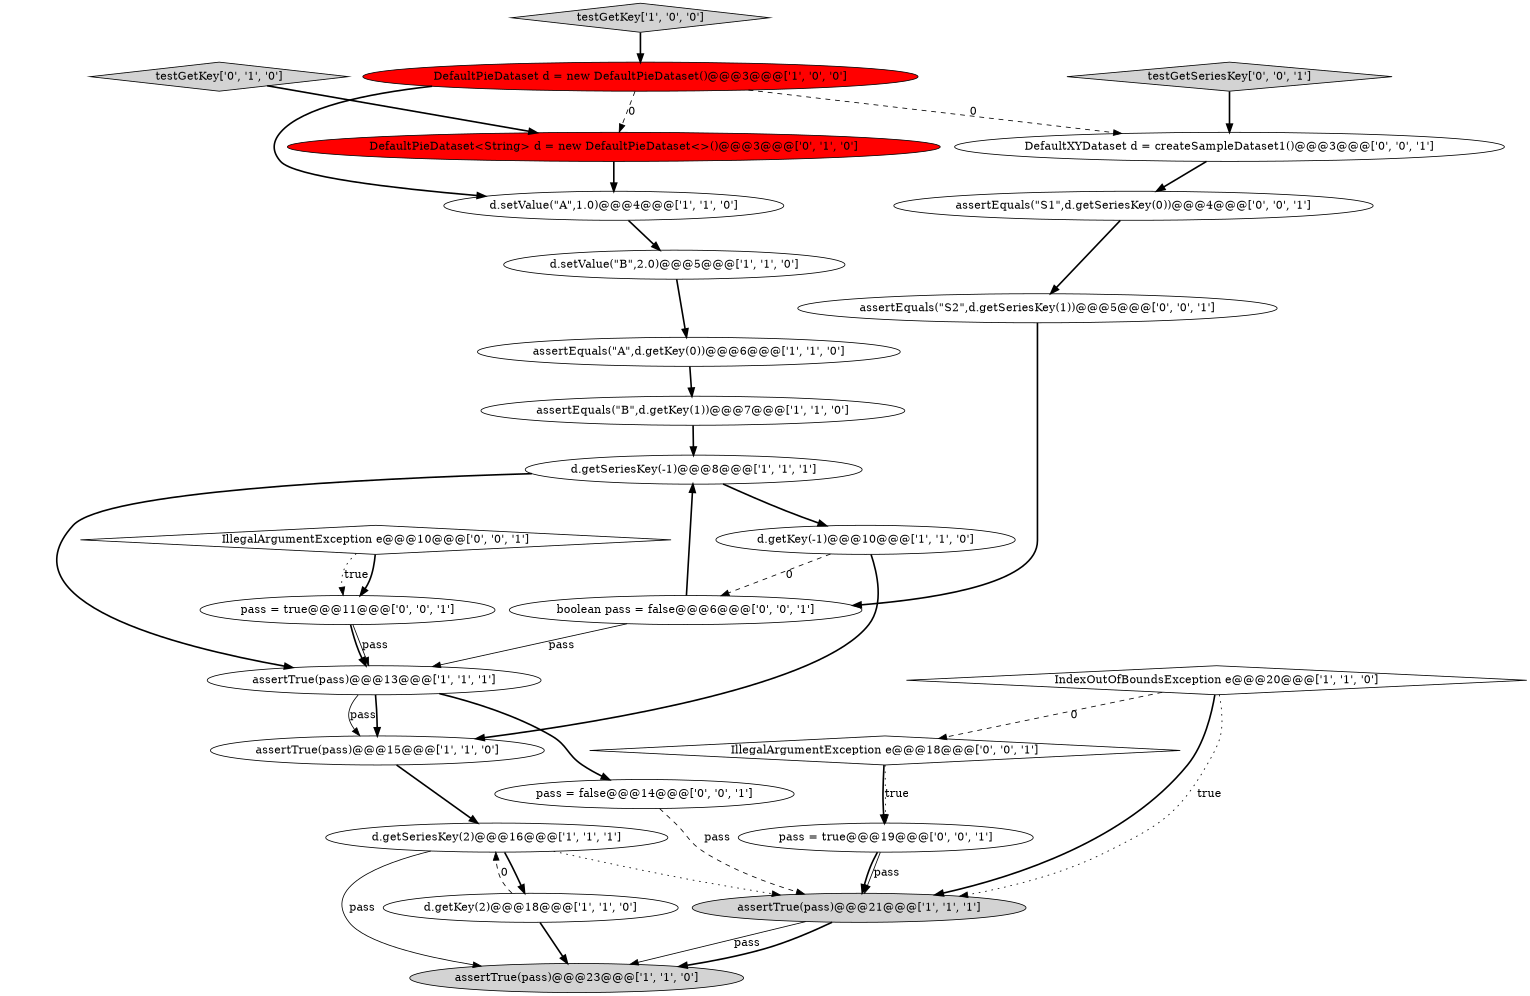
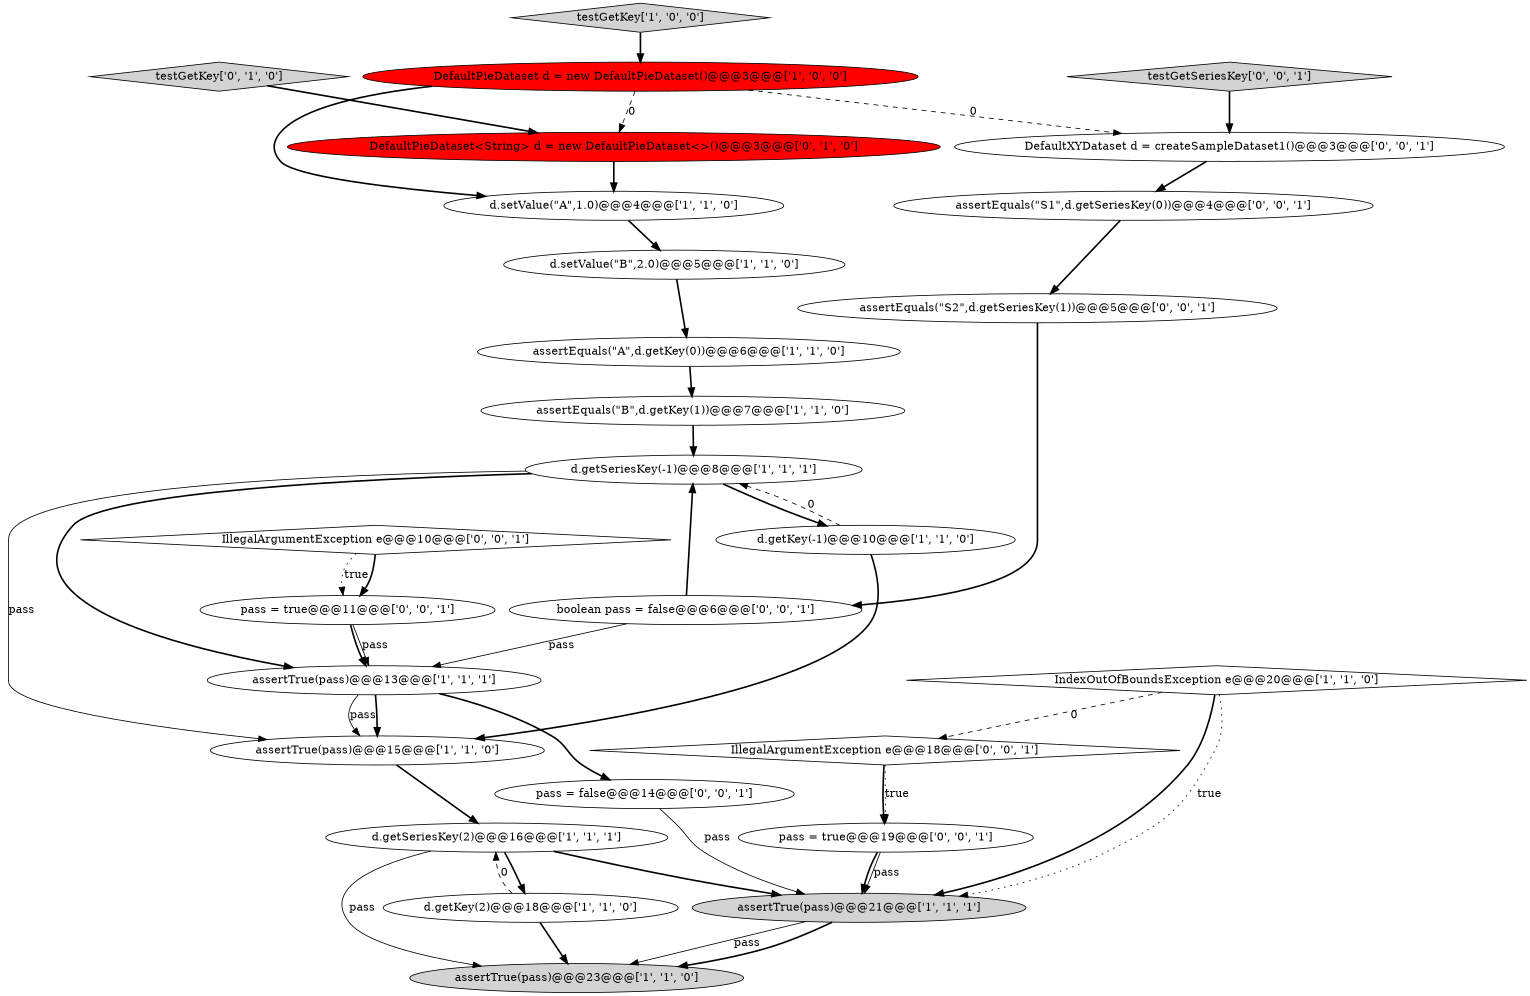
edge "d.getSeriesKey(-1)@@@8@@@['1', '1', '1']" -> "assertTrue(pass)@@@15@@@['1', '1', '0']": added, label "pass"
edge "d.getKey(-1)@@@10@@@['1', '1', '0']" -> "boolean pass = false@@@6@@@['0', '0', '1']": now "d.getKey(-1)@@@10@@@['1', '1', '0']" -> "d.getSeriesKey(-1)@@@8@@@['1', '1', '1']"
edge "pass = false@@@14@@@['0', '0', '1']" -> "assertTrue(pass)@@@21@@@['1', '1', '1']": style dashed -> solid
edge "d.getSeriesKey(2)@@@16@@@['1', '1', '1']" -> "assertTrue(pass)@@@21@@@['1', '1', '1']": style dotted -> bold
